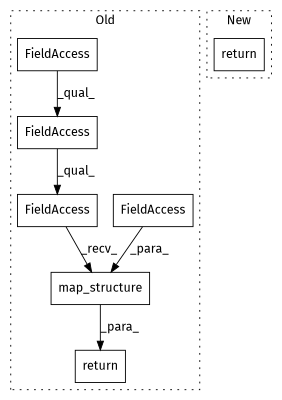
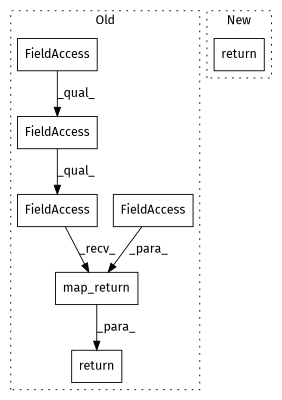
node "map_structure": label "map_structure" -> "map_return"
